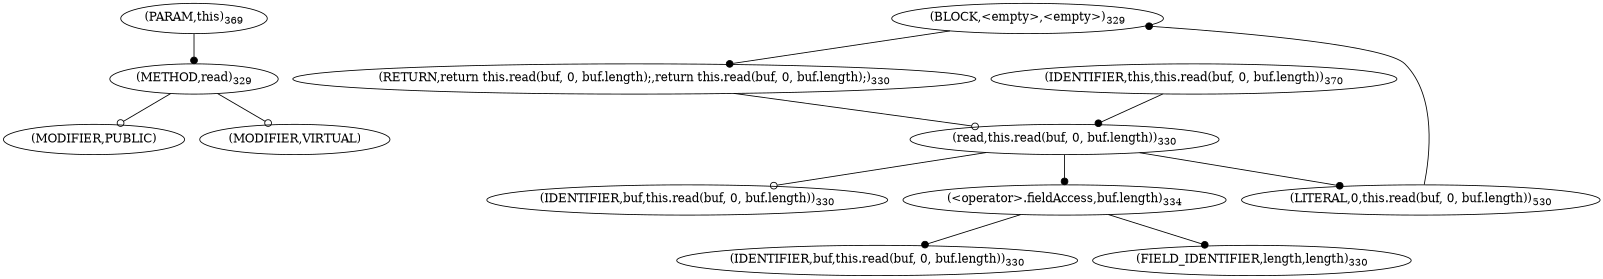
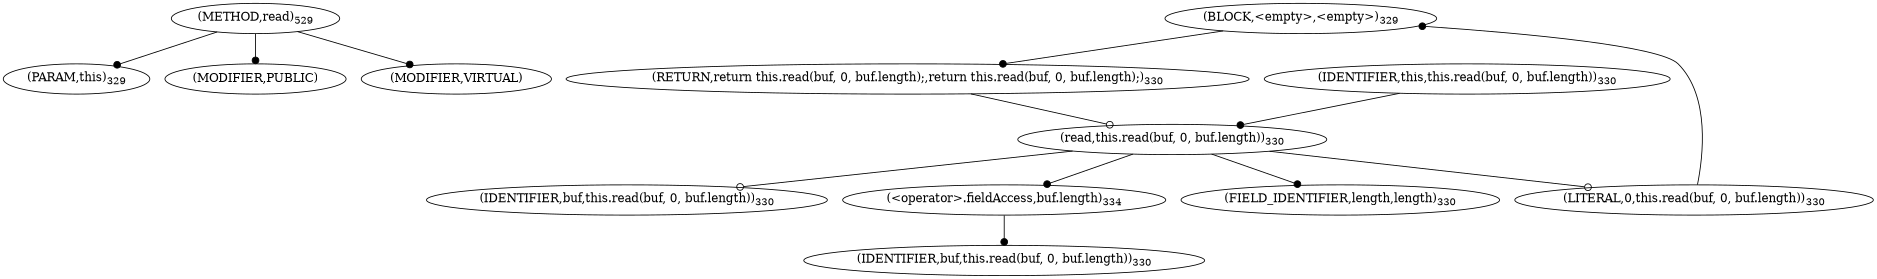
node "(PARAM,this)": text "369" -> "329"
edge "(PARAM,this)" -> "(METHOD,read)": reversed
node "(METHOD,read)": text "329" -> "529"
node "(IDENTIFIER,this,this.read(buf, 0, buf.length))": text "370" -> "330"
edge "(METHOD,read)" -> "(MODIFIER,PUBLIC)": arrowhead odot -> dot
edge "(METHOD,read)" -> "(MODIFIER,VIRTUAL)": arrowhead odot -> dot
edge "(read,this.read(buf, 0, buf.length))" -> "(LITERAL,0,this.read(buf, 0, buf.length))": arrowhead dot -> odot
node "(LITERAL,0,this.read(buf, 0, buf.length))": text "530" -> "330"
edge "(<operator>.fieldAccess,buf.length)" -> "(FIELD_IDENTIFIER,length,length)": now "(read,this.read(buf, 0, buf.length))" -> "(FIELD_IDENTIFIER,length,length)"
